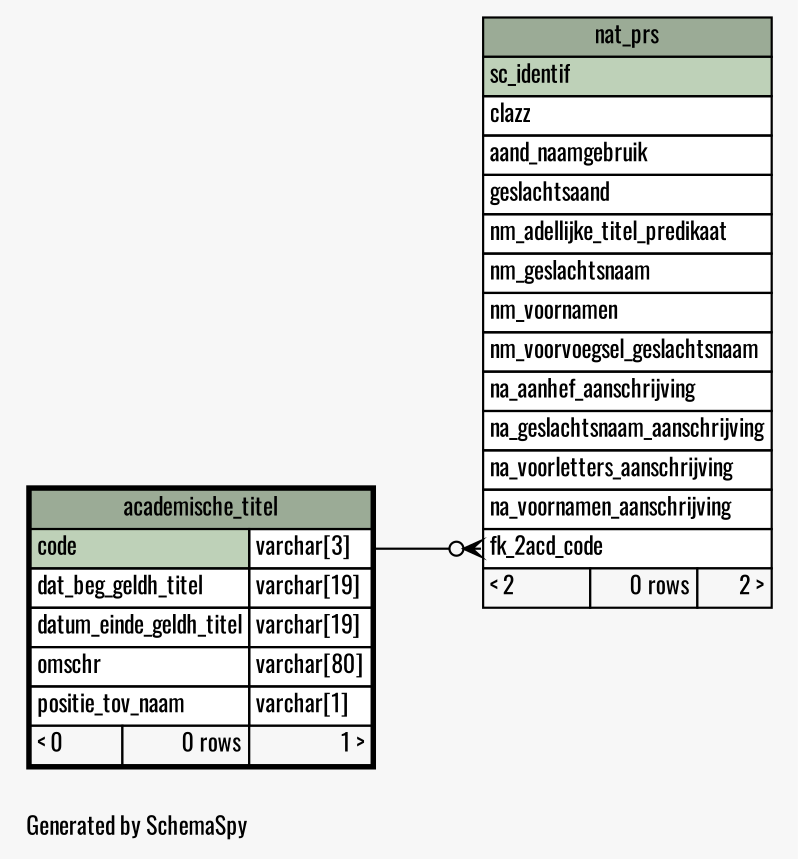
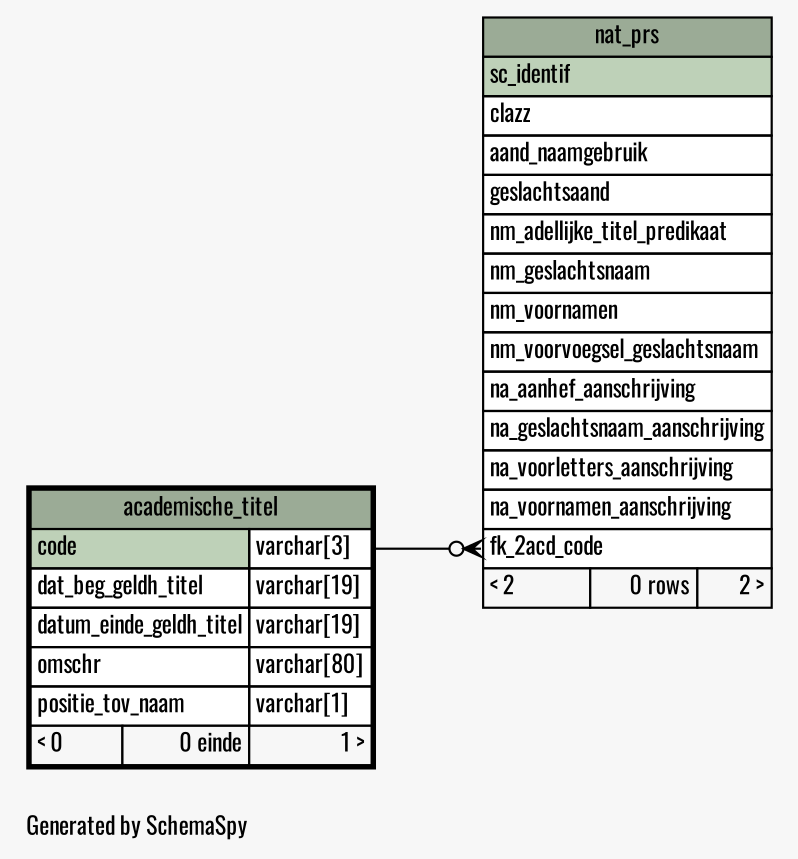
node "academische_titel": text "0 rows" -> "0 einde"
